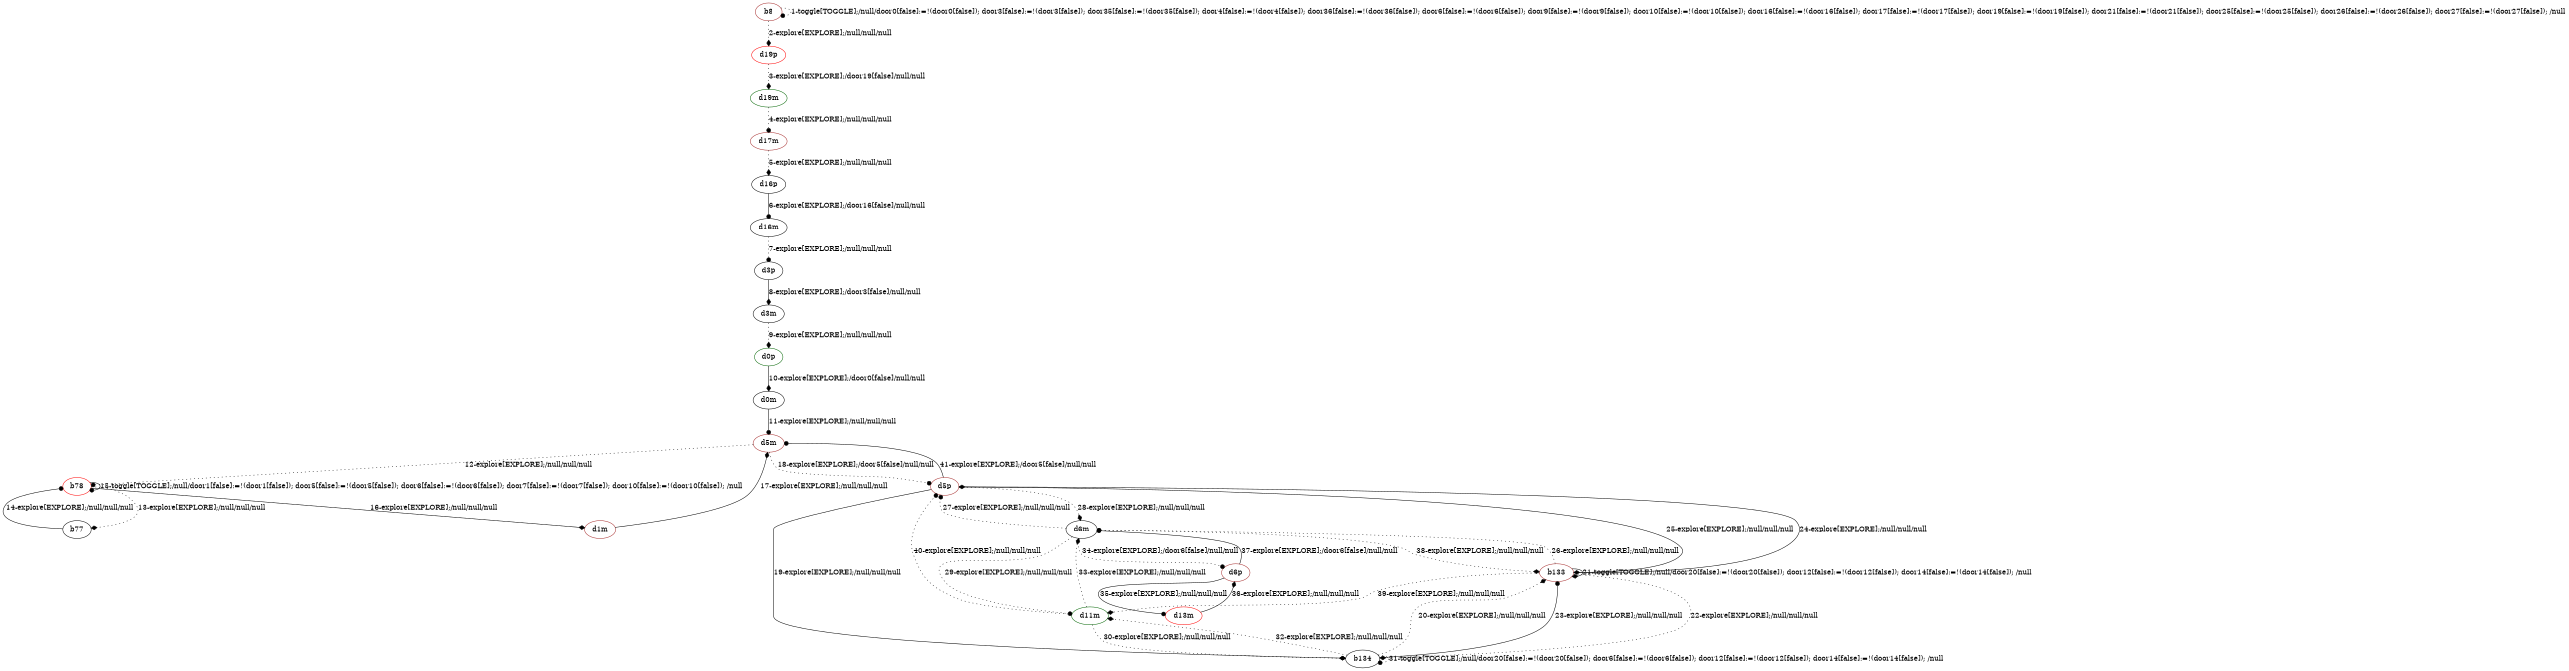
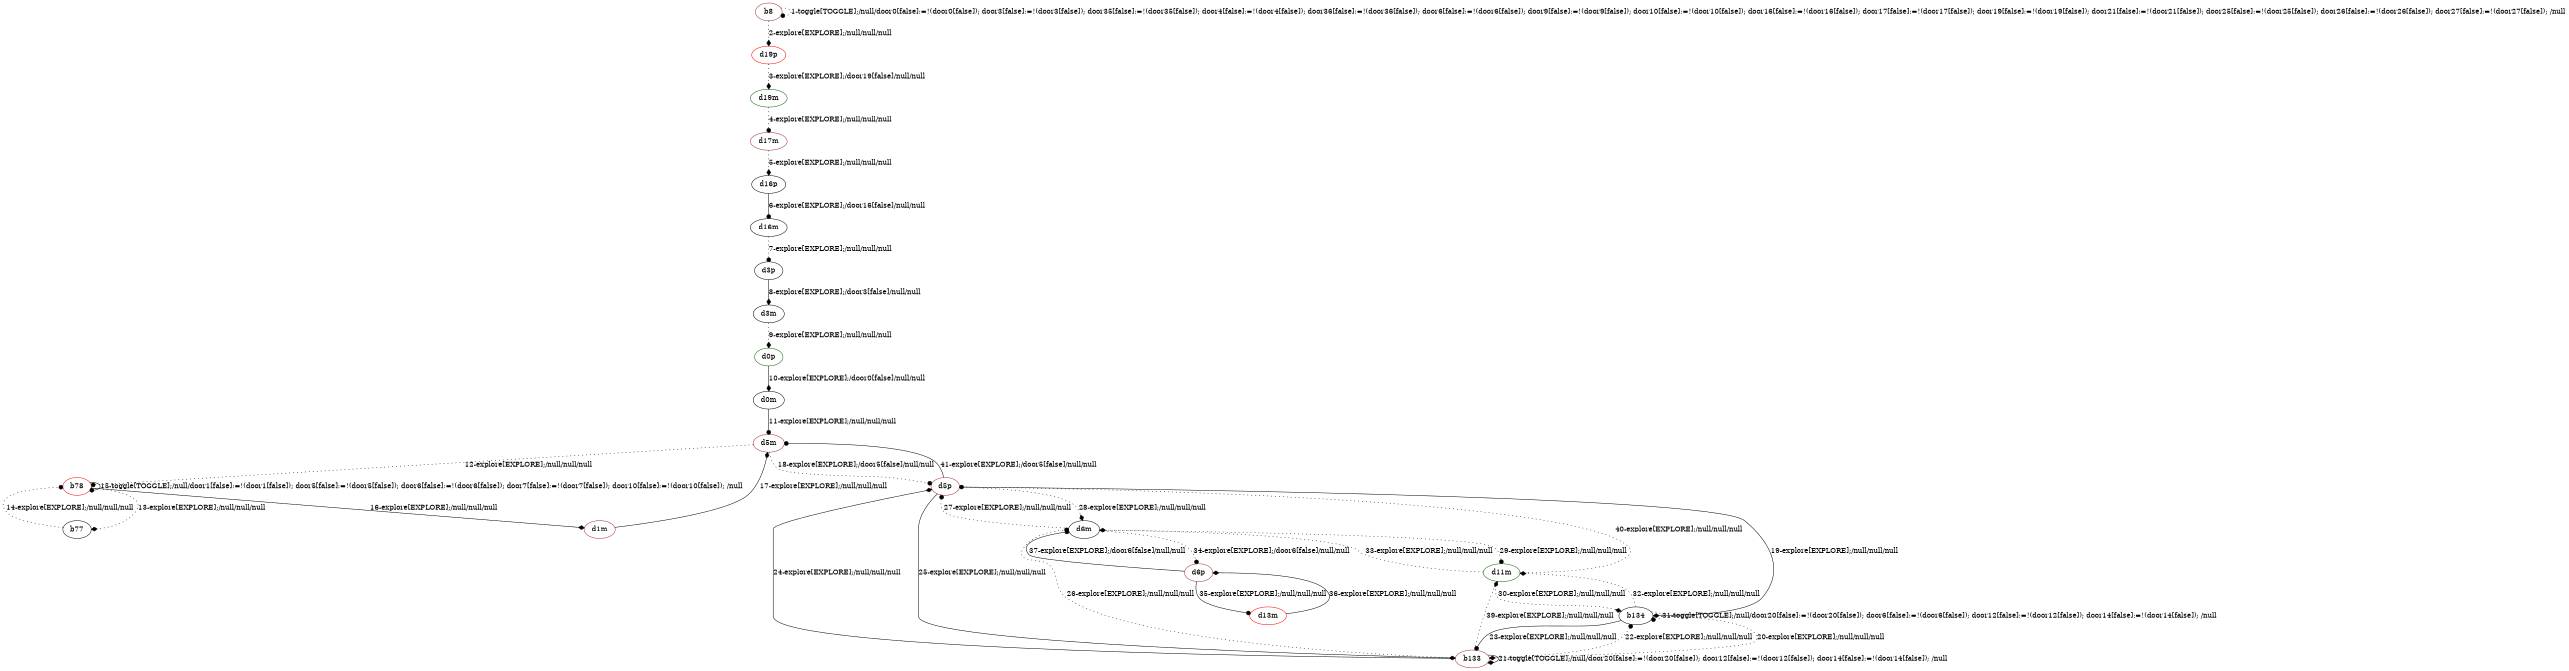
edge "b77" -> "b78": style solid -> dotted
edge "d6m" -> "b133": removed, label "38-explore[EXPLORE];/null/null/null"
edge "b133" -> "b134": arrowhead diamond -> dot
